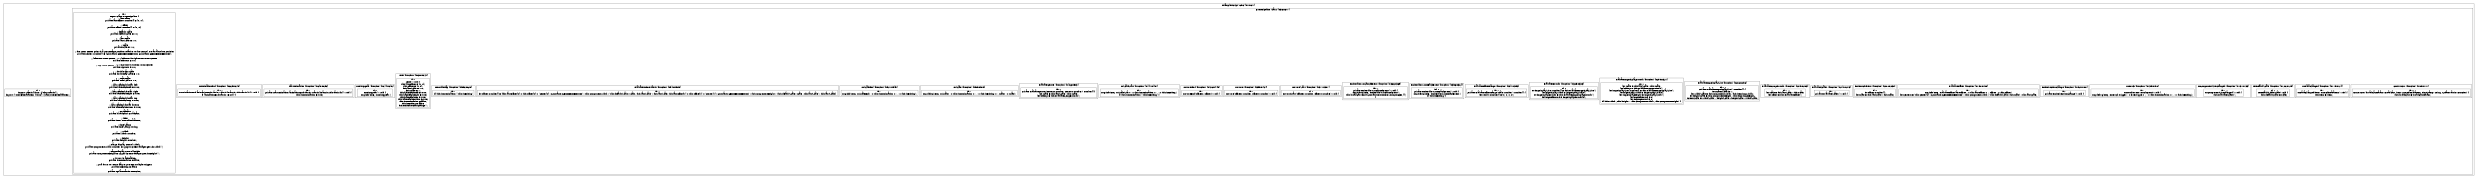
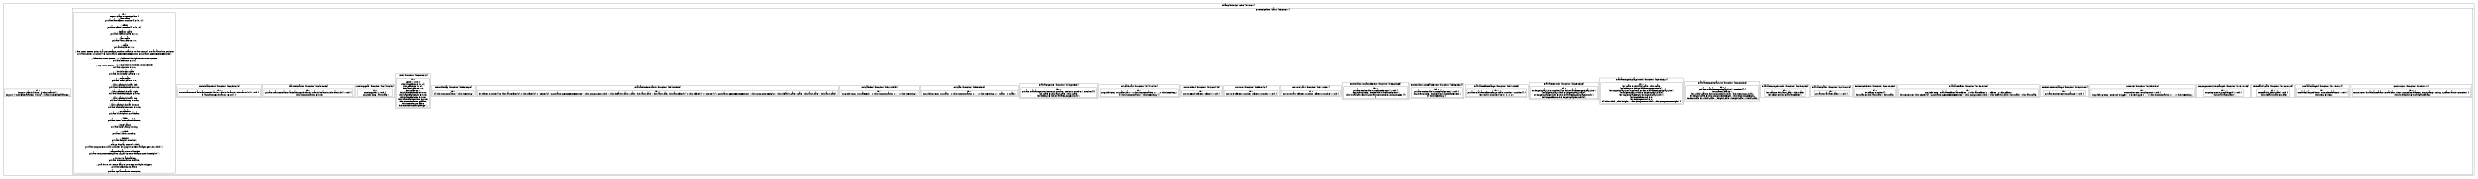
node "id: 1 onDisAppear(): void { Log.info(TAG, 'onDisAppear');": label "id: 1 onDisAppear(): void { Log.info(TAG, 'onDisAppear');" -> "id: 1 onDisAppear(): void { Log.info(TAG, 'lastScale');"
